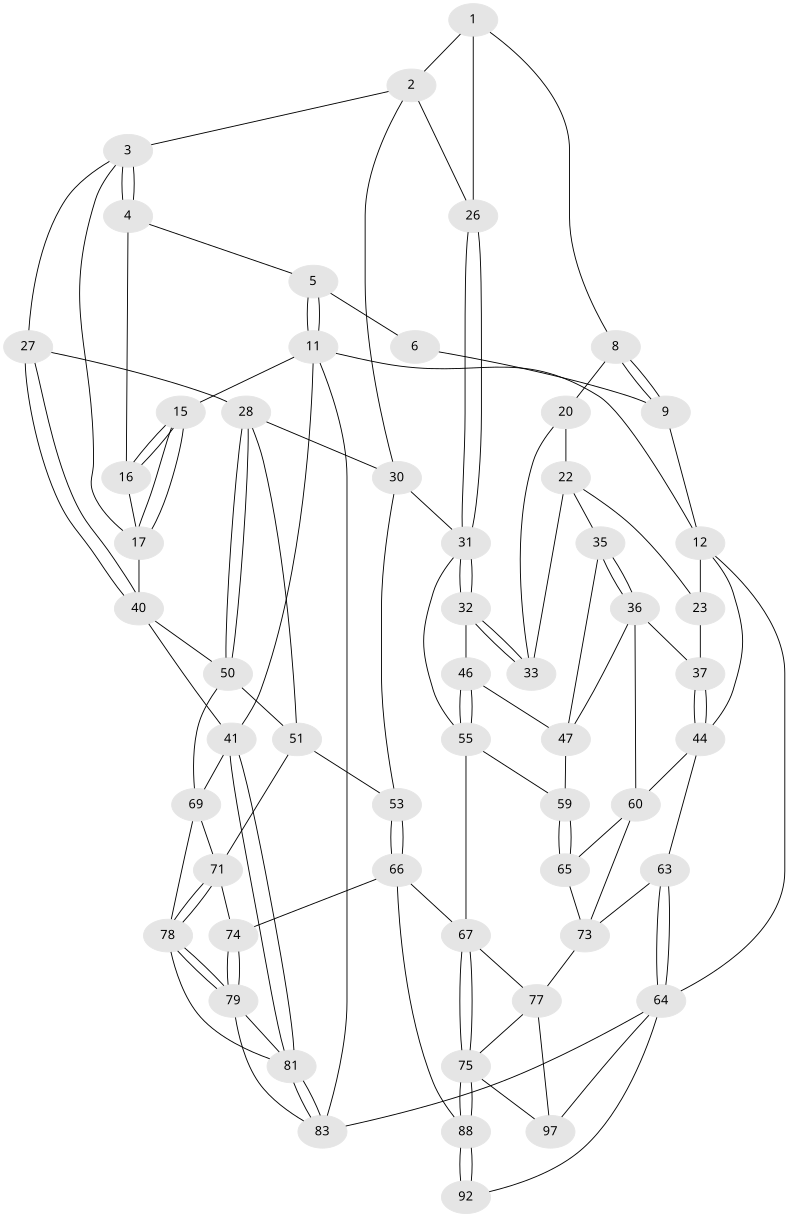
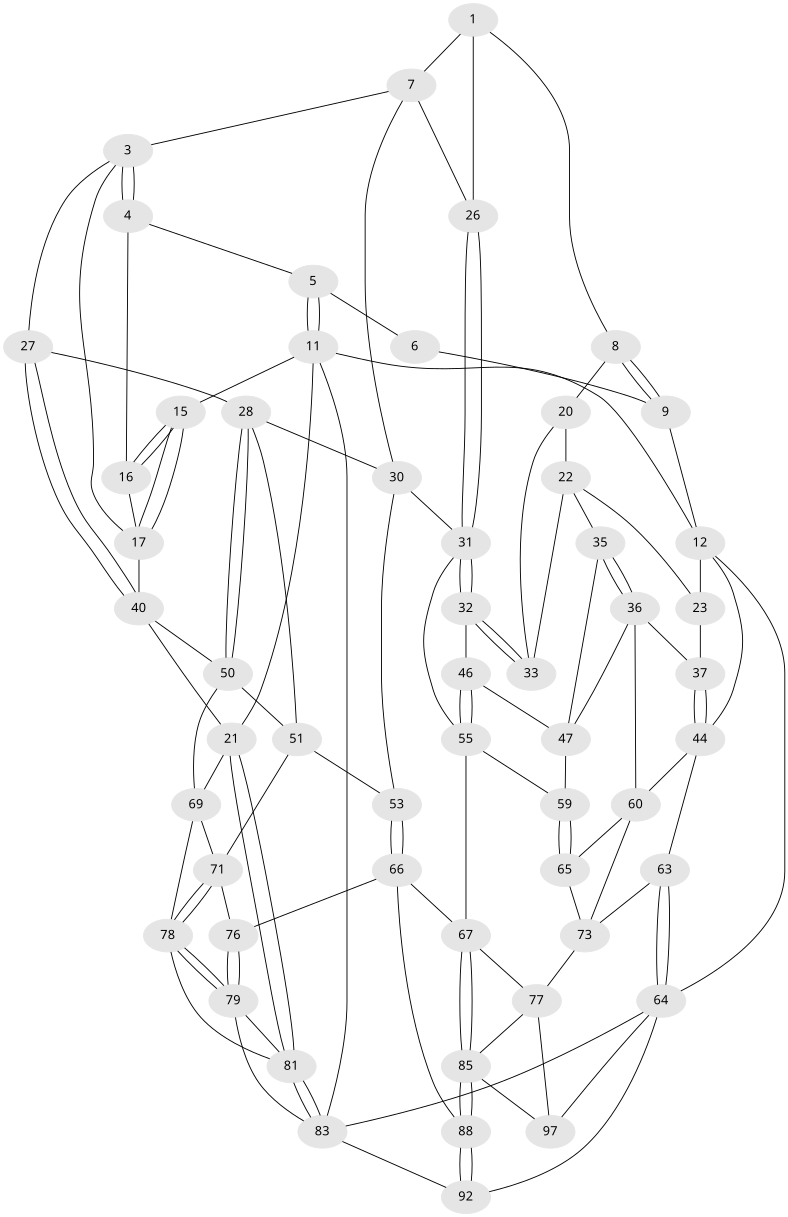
node "2": label "2" -> "7"
node "41": label "41" -> "21"
node "74": label "74" -> "76"
node "75": label "75" -> "85"
edge "83" -- "92": added
